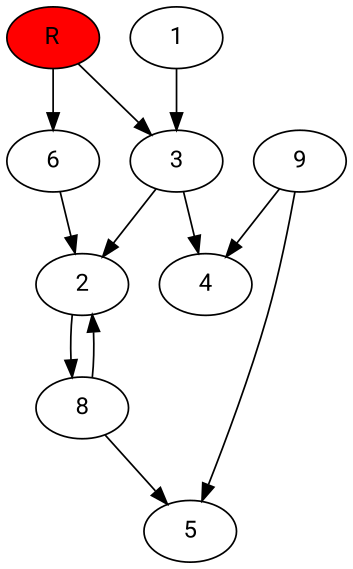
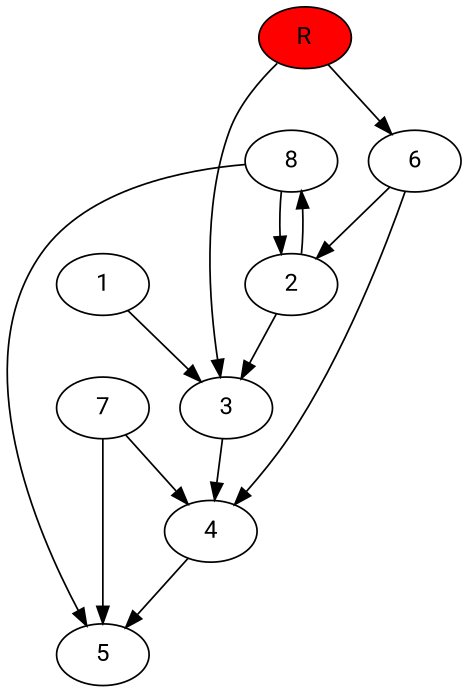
node "9": label "9" -> "7"
edge "3" -> "2": reversed
edge "6" -> "4": added
edge "4" -> "5": added
